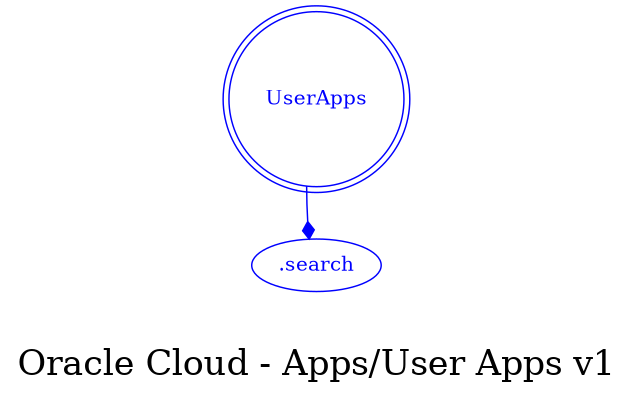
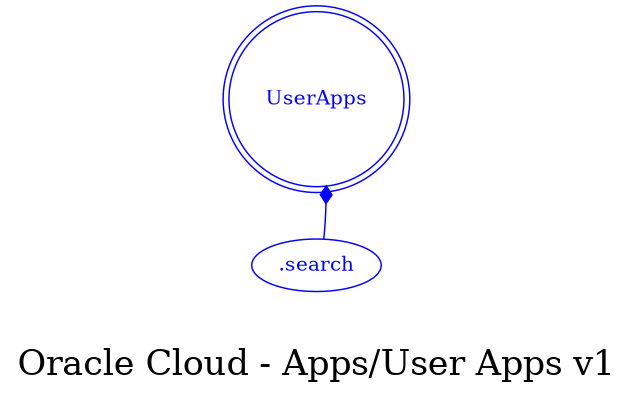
edge "UserApps" -> ".search": reversed
